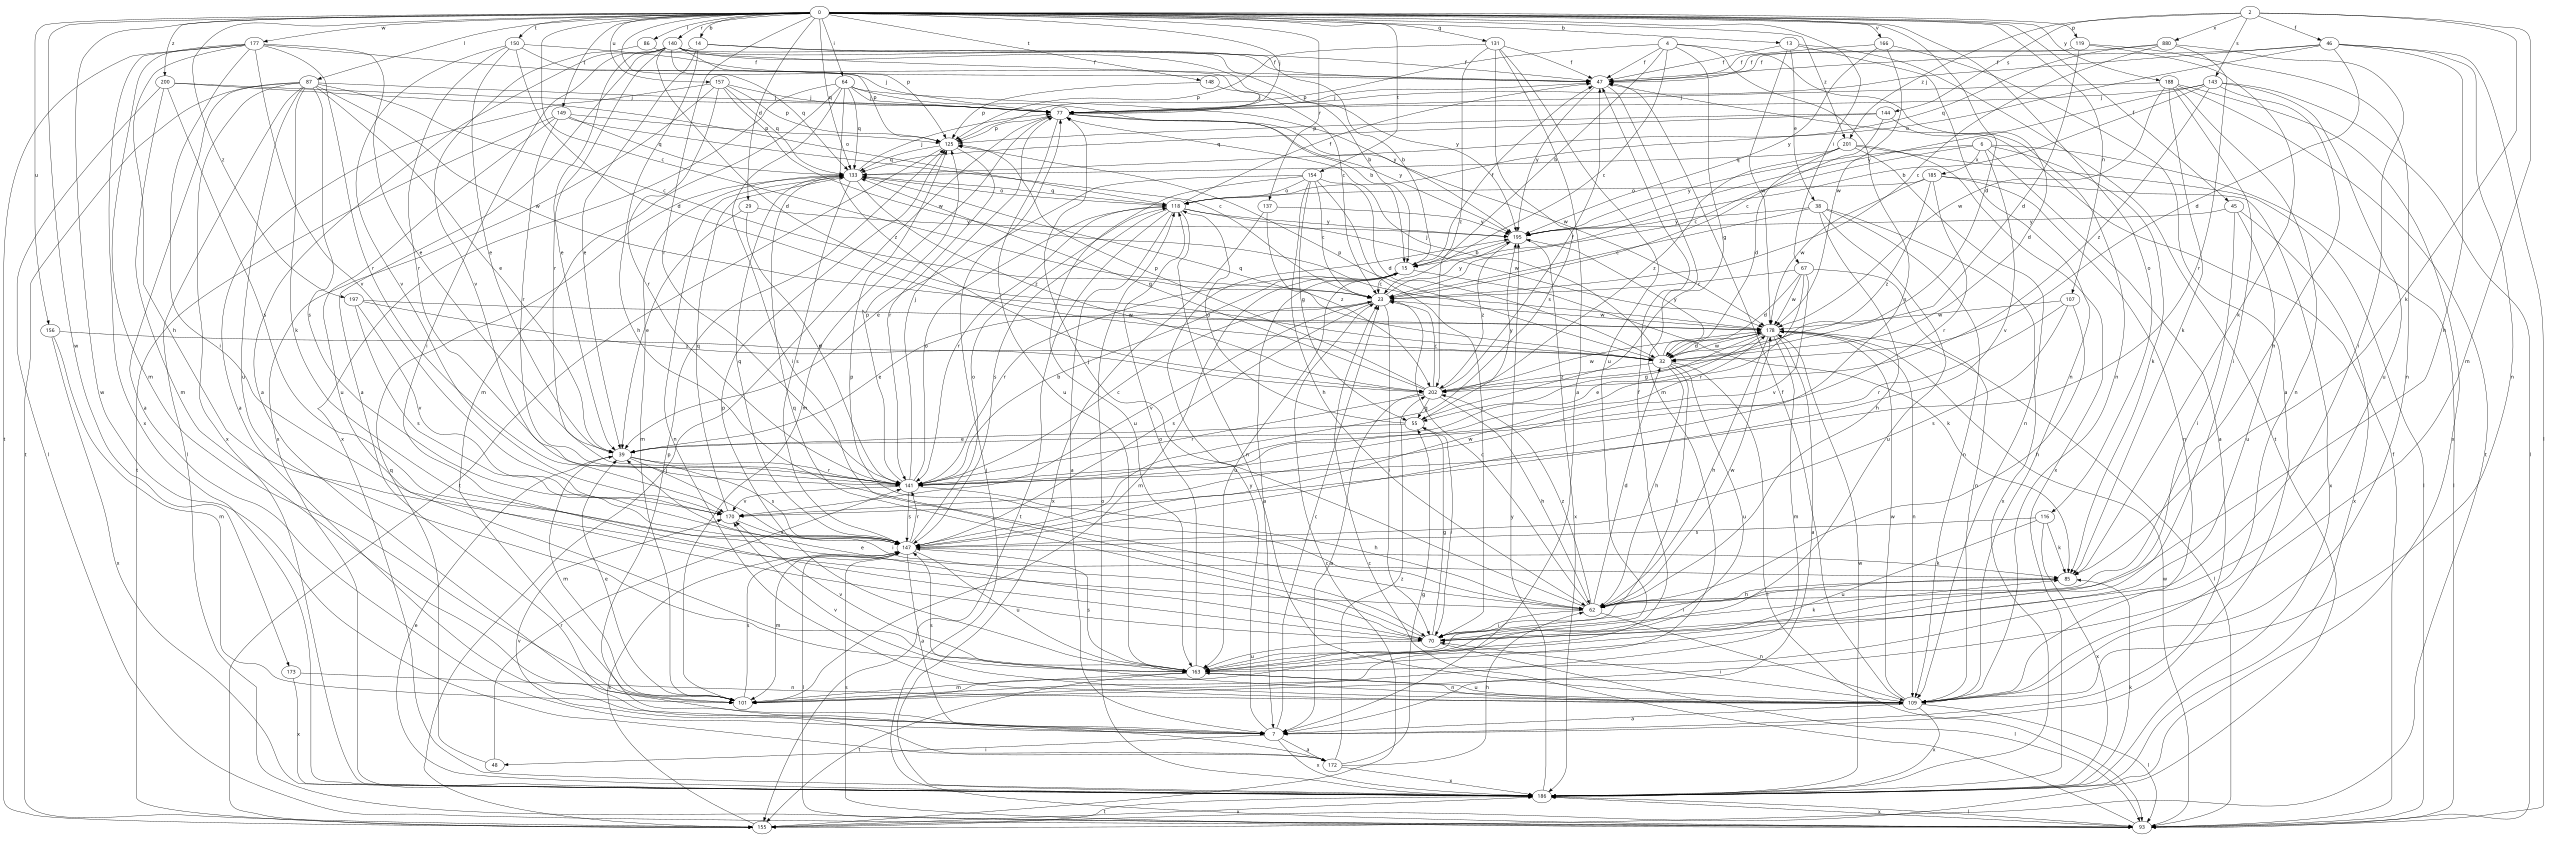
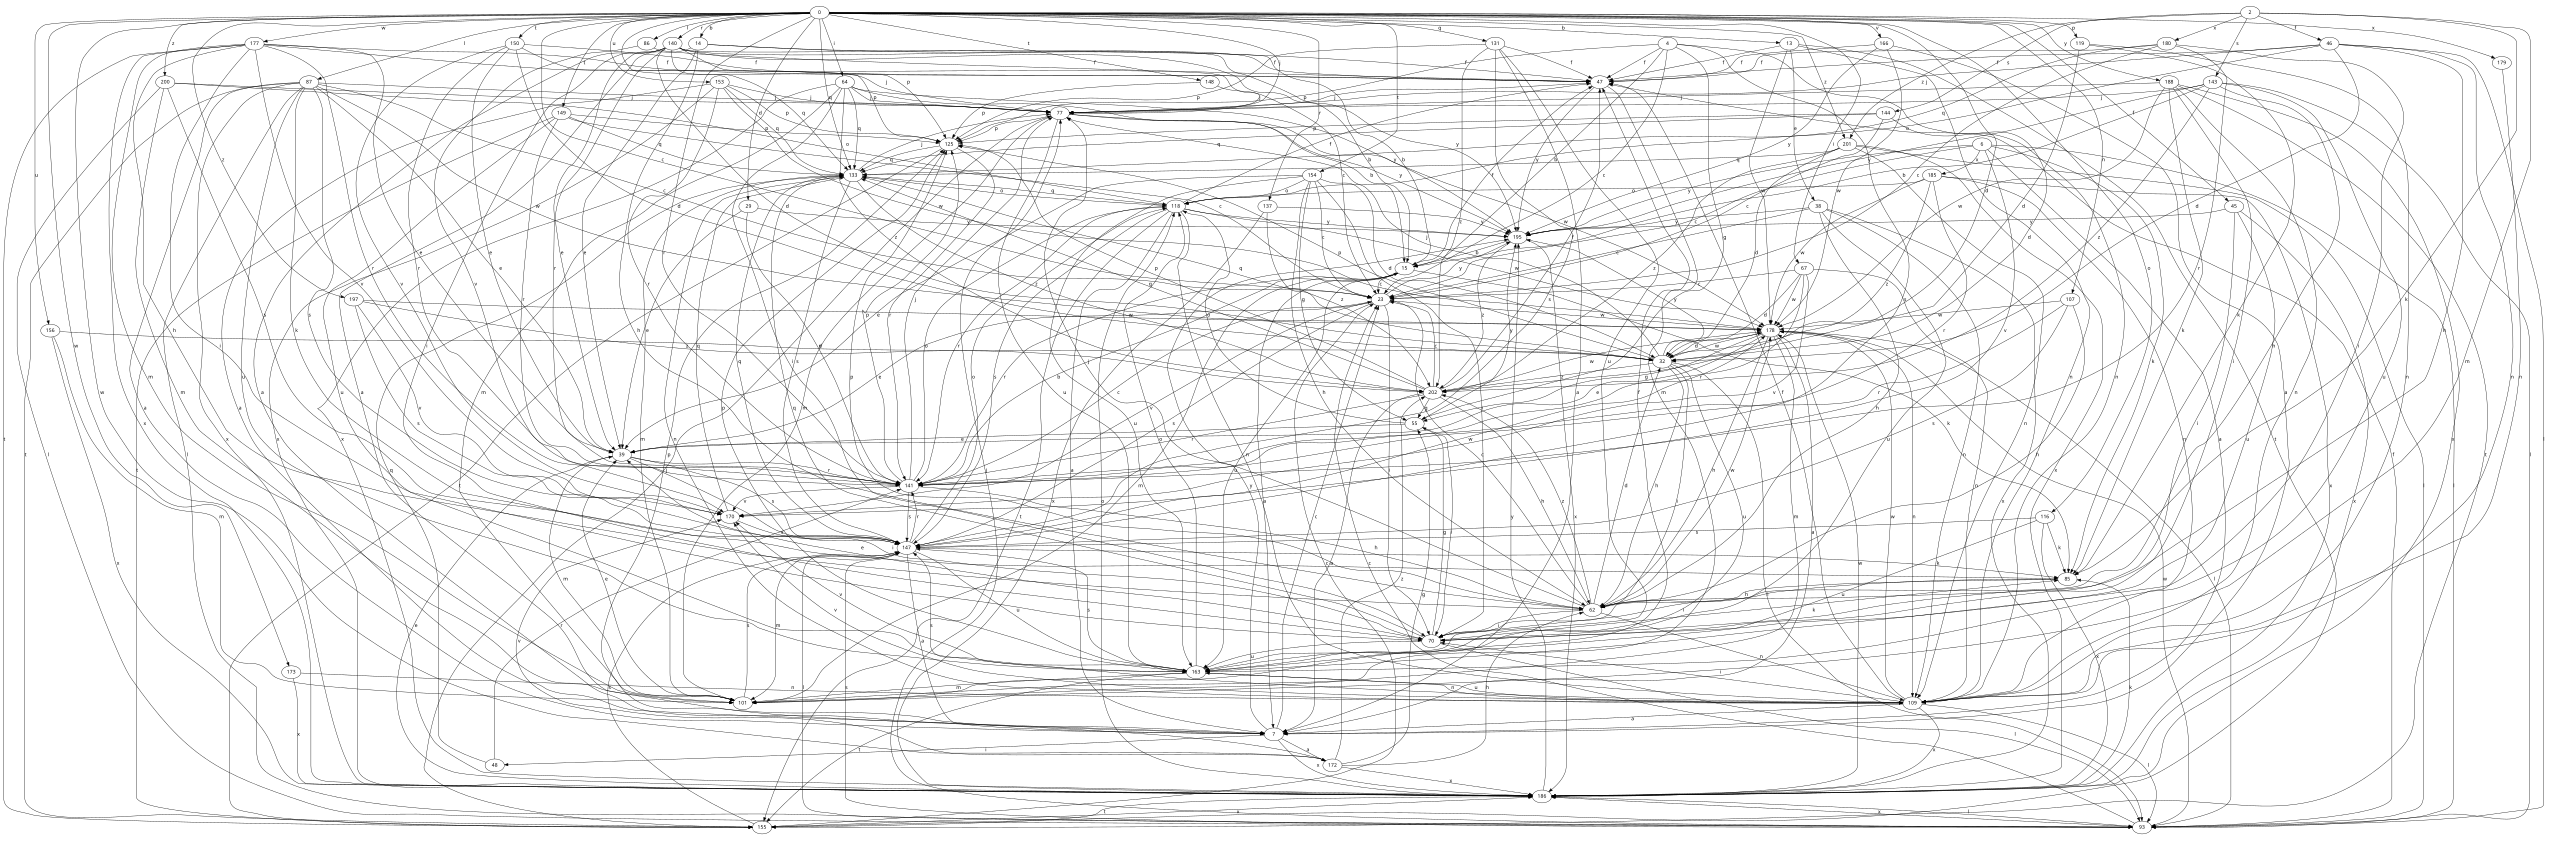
node "880": label "880" -> "180"
edge "119" -> "47": now "177" -> "47"
node "179": added
node "157": label "157" -> "153"
